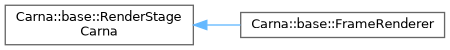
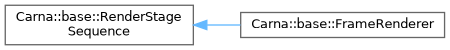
node "Carna::base::RenderStage Carna": label "Carna::base::RenderStage Carna" -> "Carna::base::RenderStage Sequence"
